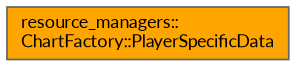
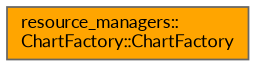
node "resource_managers:: ChartFactory::PlayerSpecificData": label "resource_managers:: ChartFactory::PlayerSpecificData" -> "resource_managers:: ChartFactory::ChartFactory"
